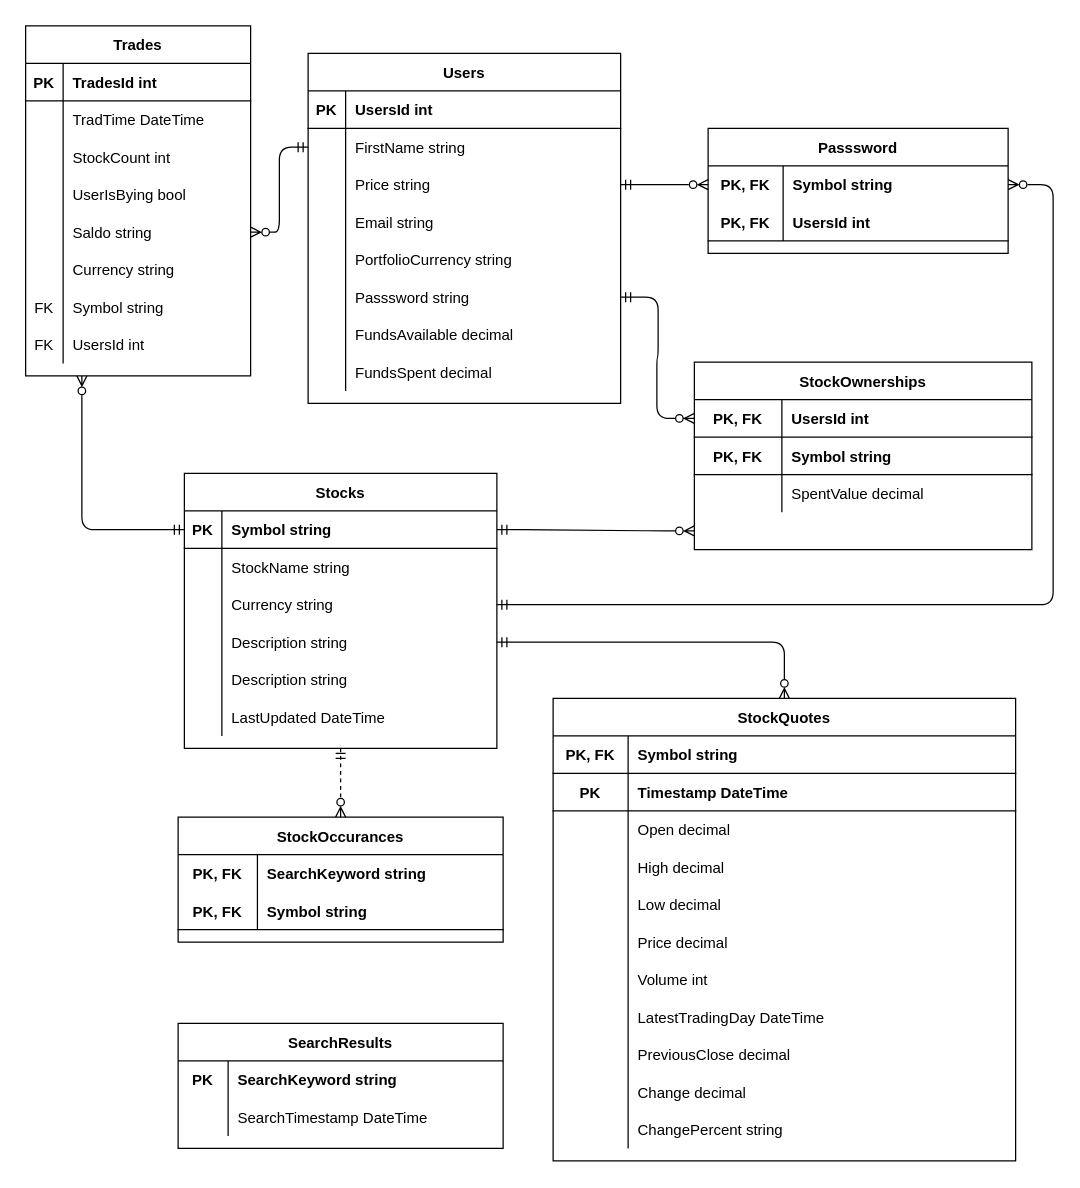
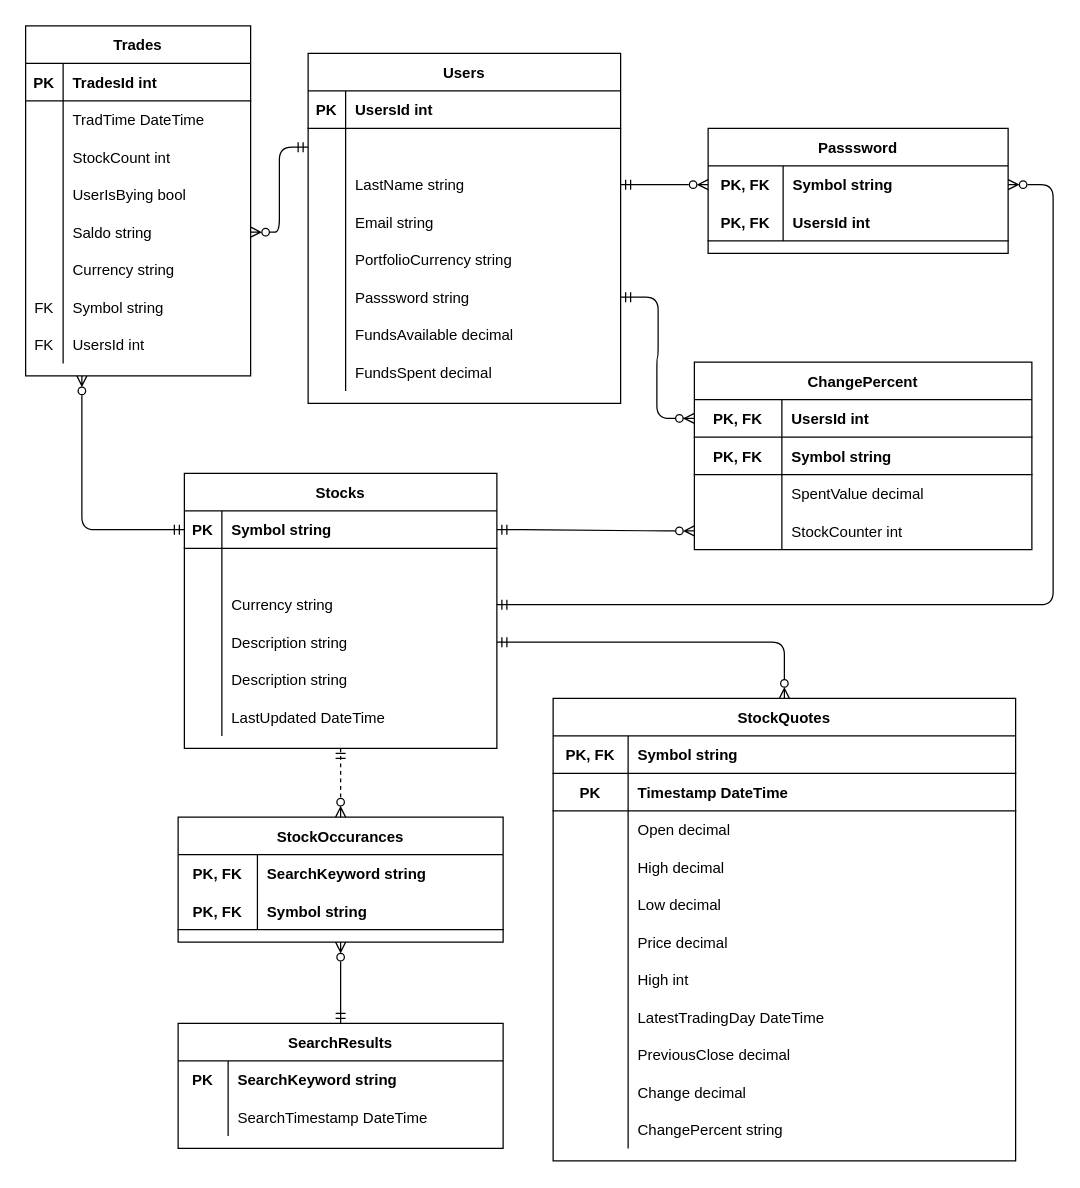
node "FirstName string": removed
node "Price string": label "Price string" -> "LastName string"
node "StockOwnerships": label "StockOwnerships" -> "ChangePercent"
node "StockCounter int": added
node "StockName string": removed
node "Volume int": label "Volume int" -> "High int"
edge "StockOccurances" -- "SearchResults": added
